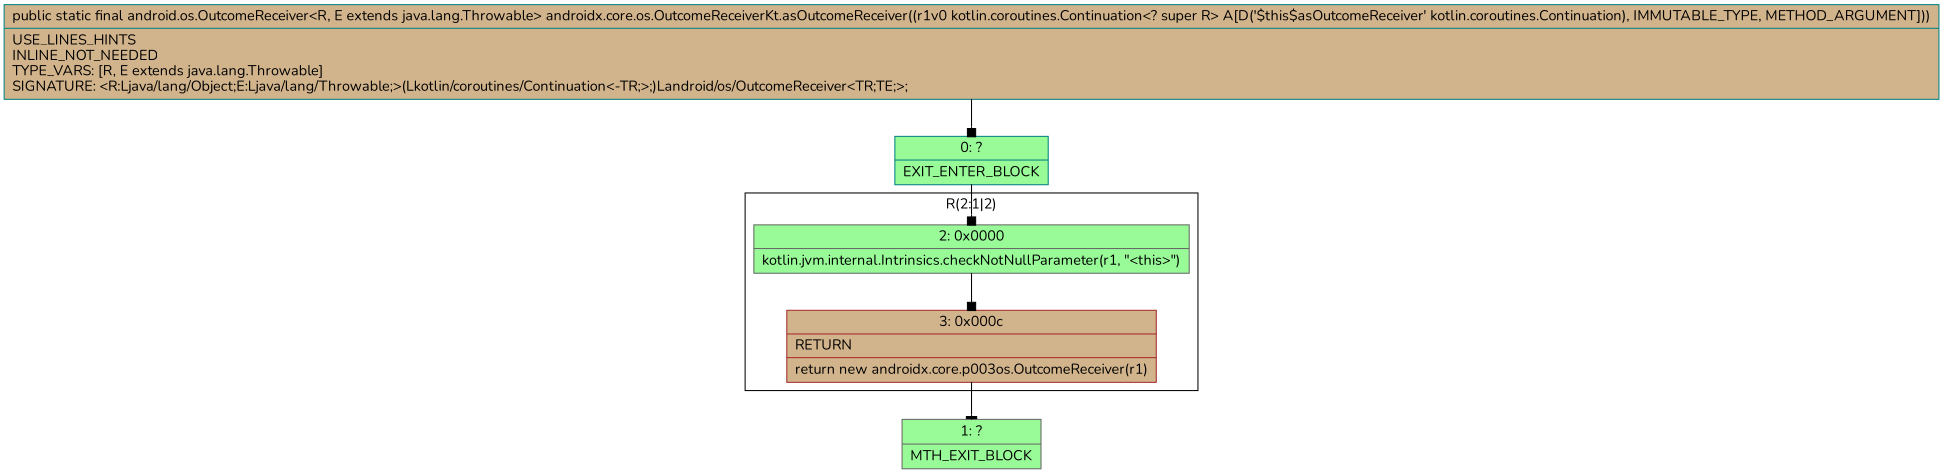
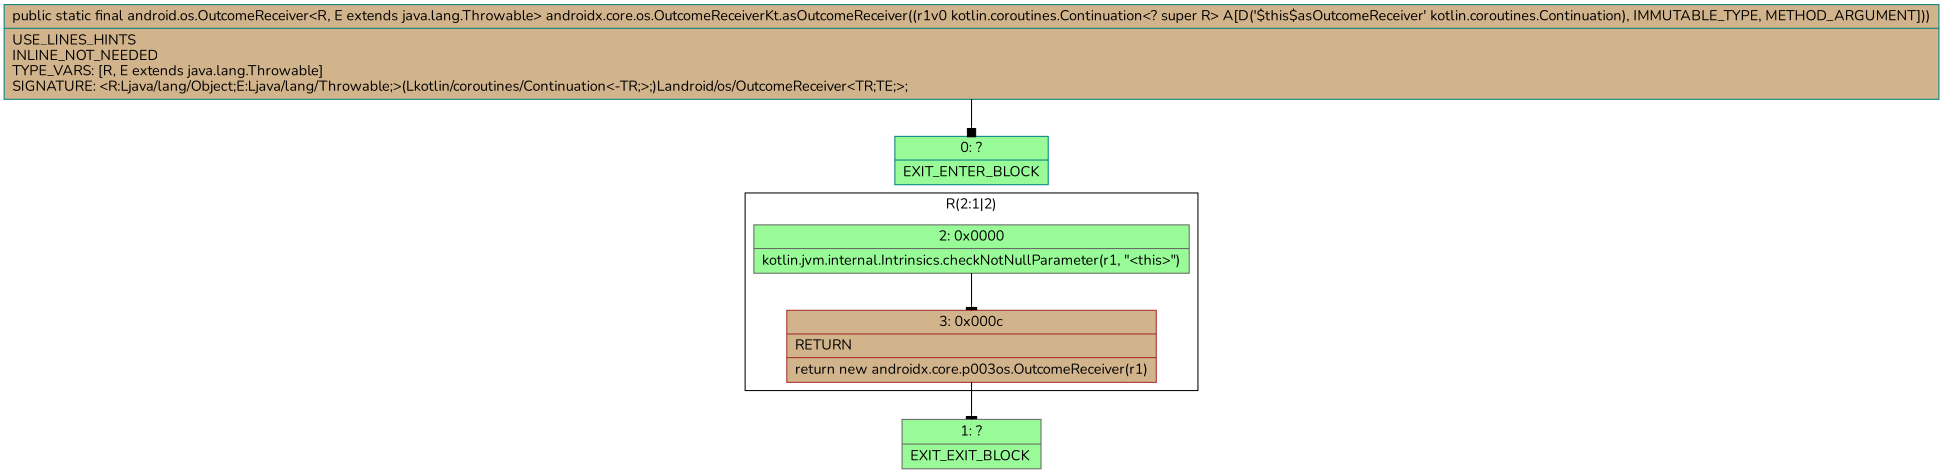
edge "0: ?" -> "2: 0x0000": removed
edge "2: 0x0000" -> "3: 0x000c": arrowhead box -> tee
node "1: ?": text "MTH_EXIT_BLOCK" -> "EXIT_EXIT_BLOCK"
